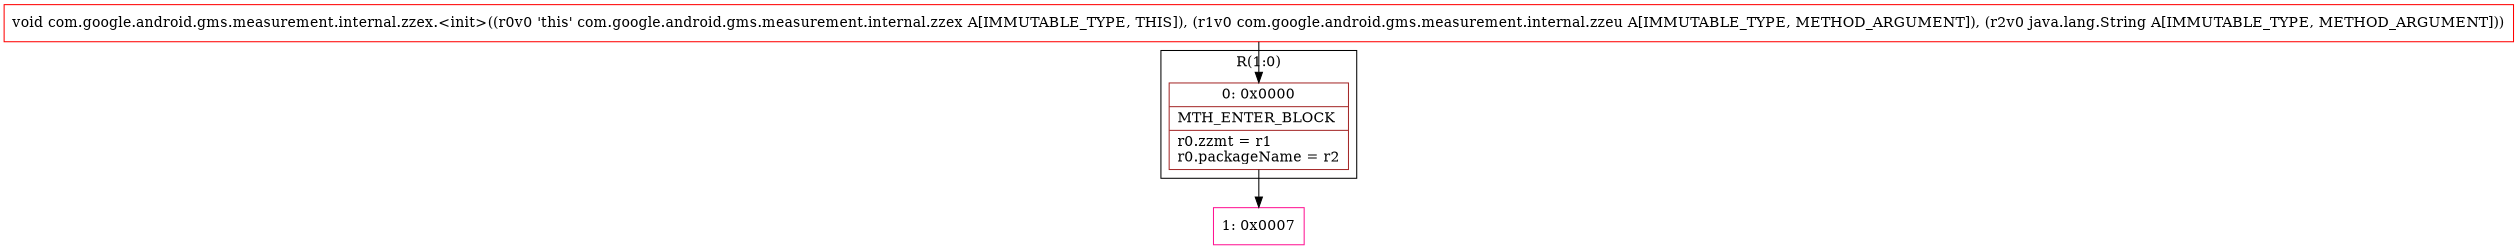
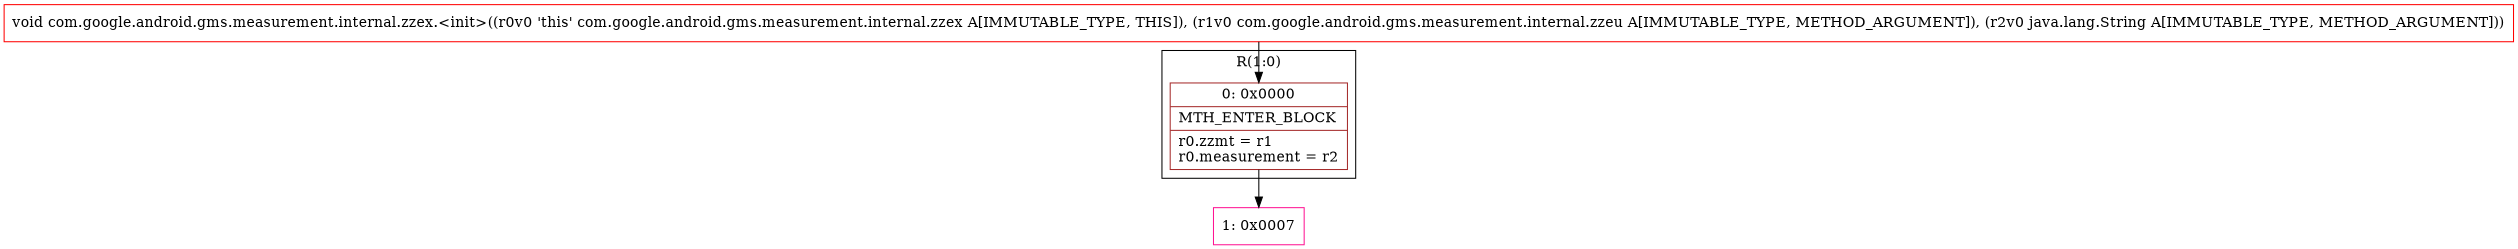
node "0: 0x0000": text "r0.packageName = r2" -> "r0.measurement = r2"
